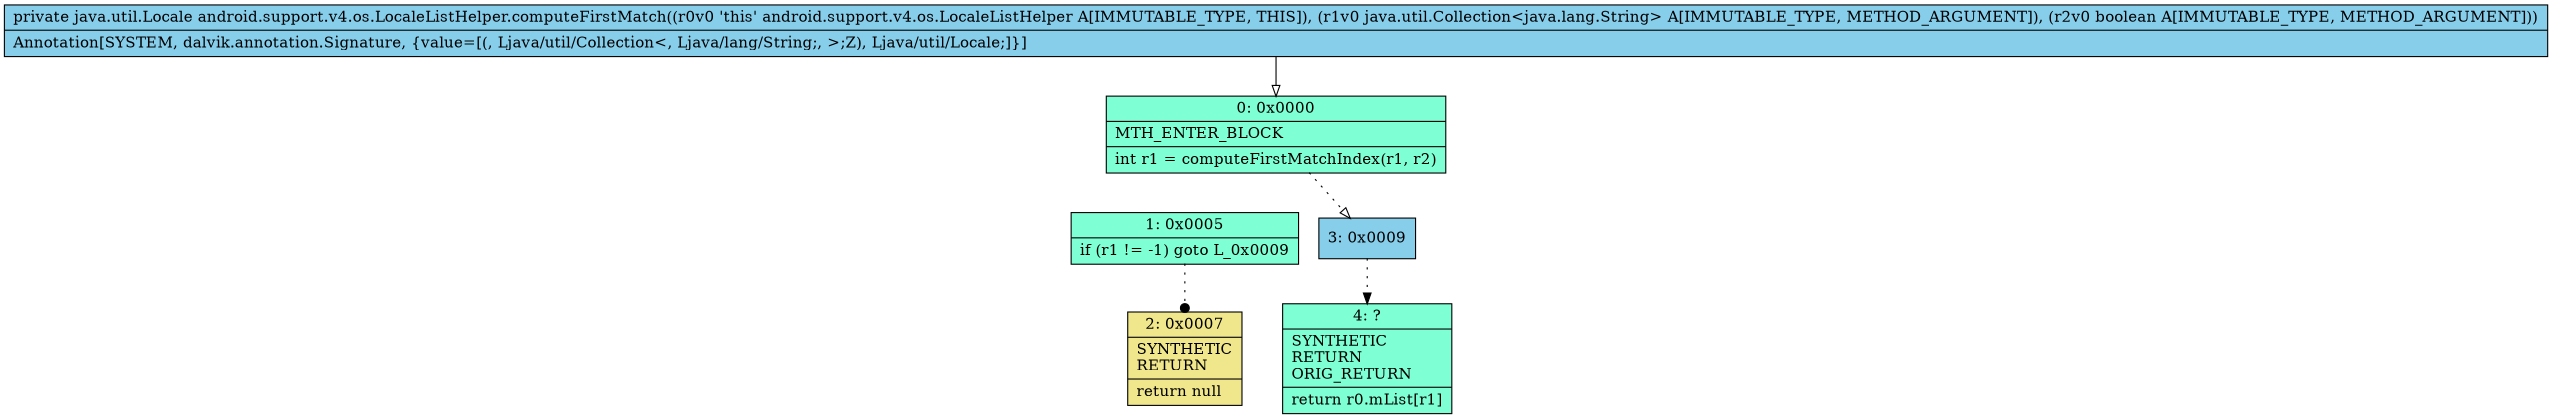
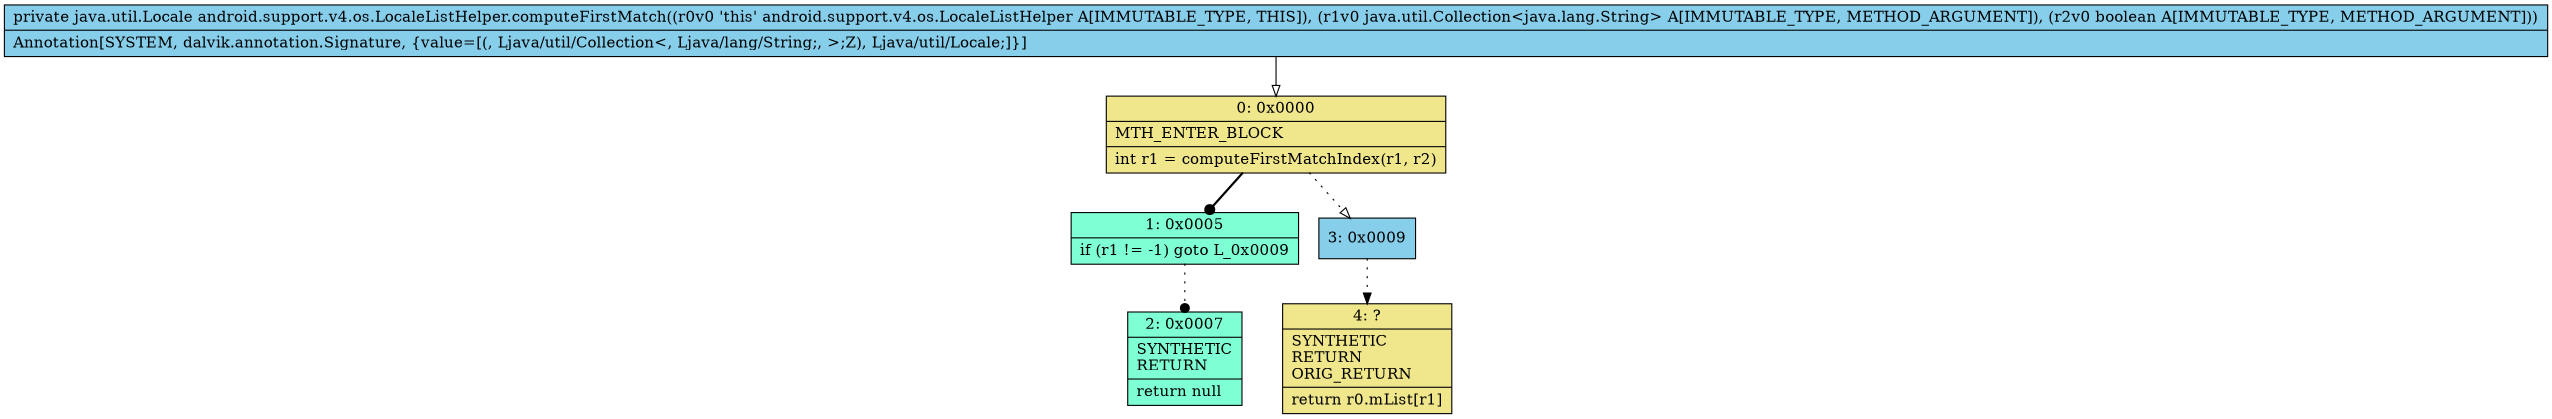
node "0: 0x0000": fillcolor aquamarine -> khaki
edge "0: 0x0000" -> "1: 0x0005": added
node "2: 0x0007": fillcolor khaki -> aquamarine
node "4: ?": fillcolor aquamarine -> khaki
